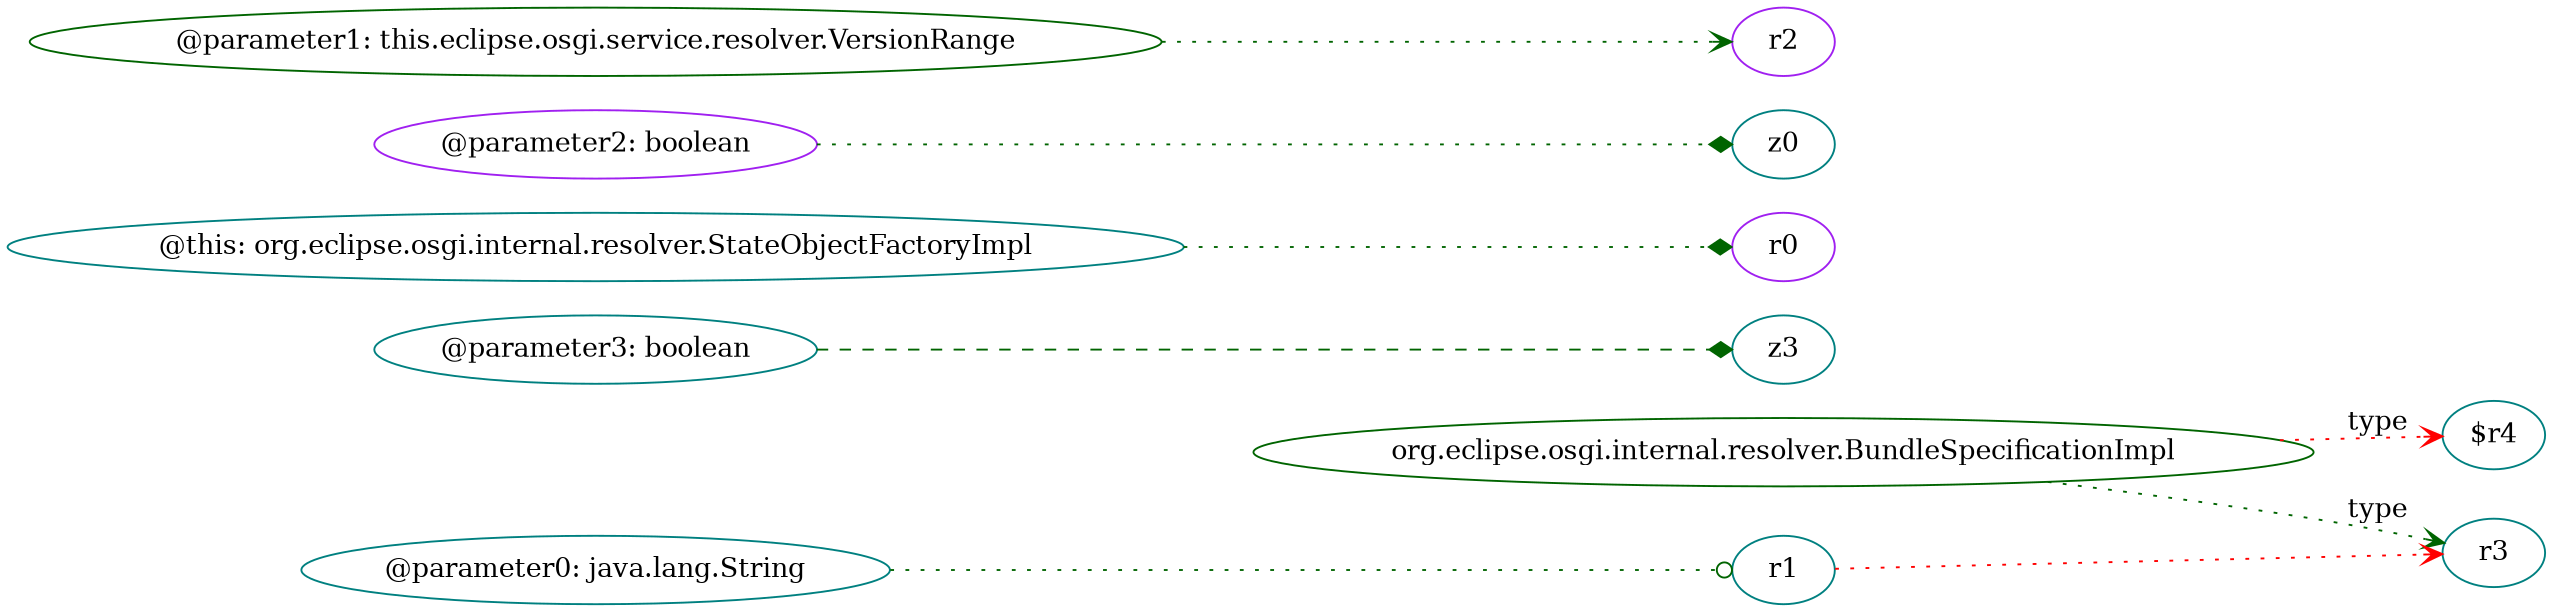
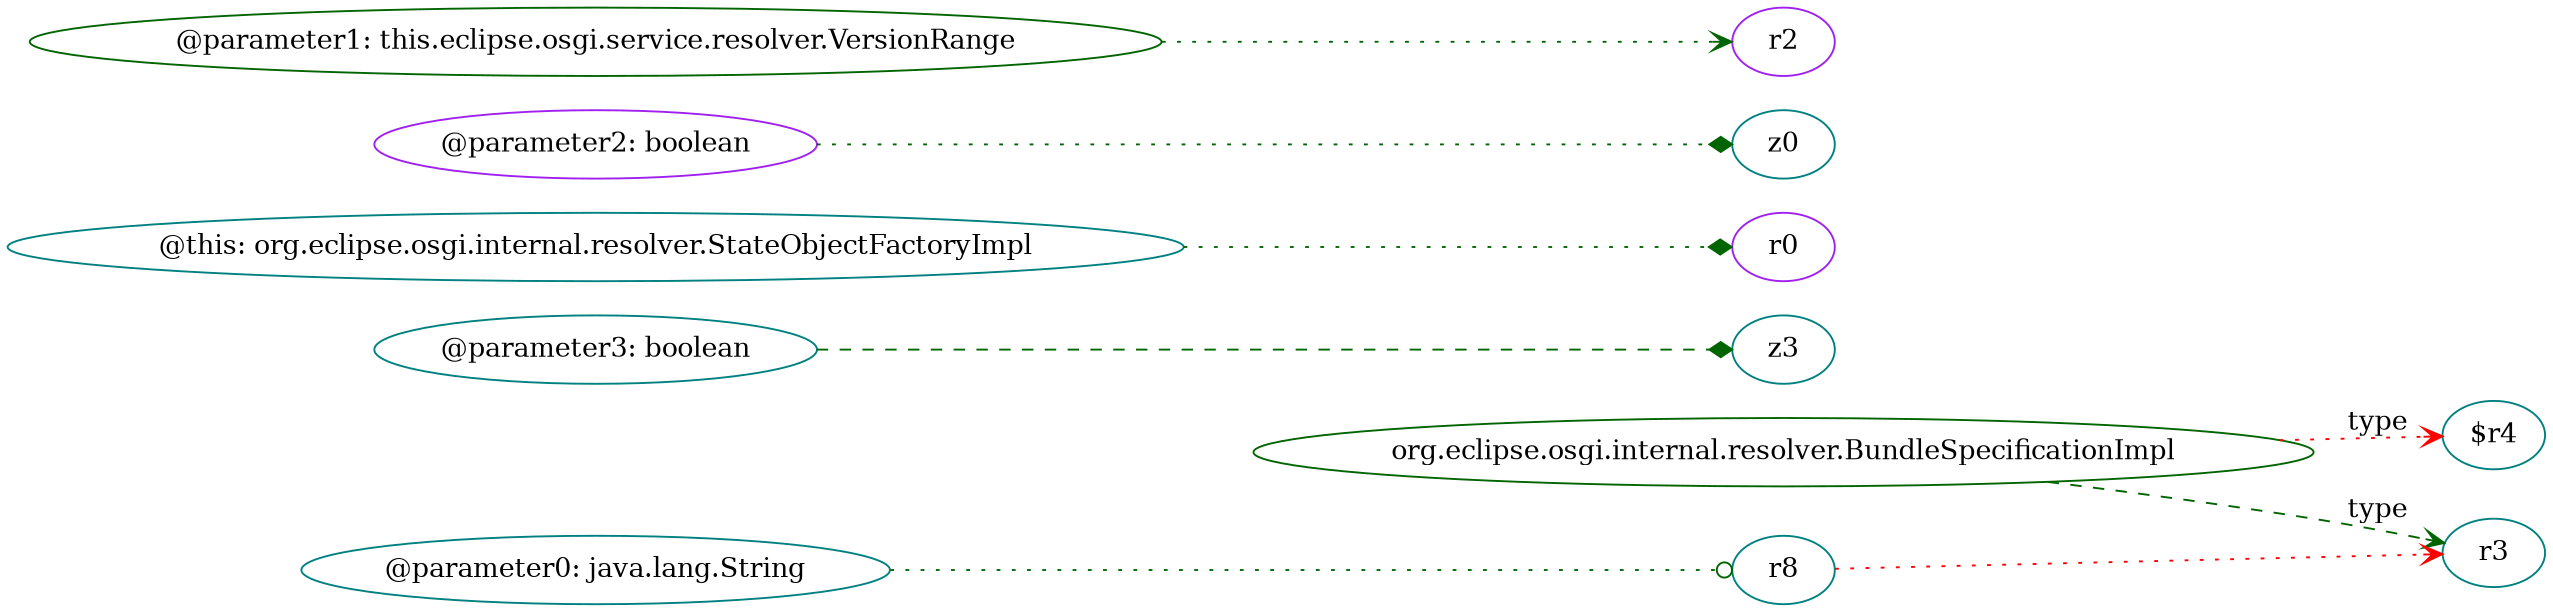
edge "org.eclipse.osgi.internal.resolver.BundleSpecificationImpl" -> "r3": style dotted -> dashed
node "r1": label "r1" -> "r8"
